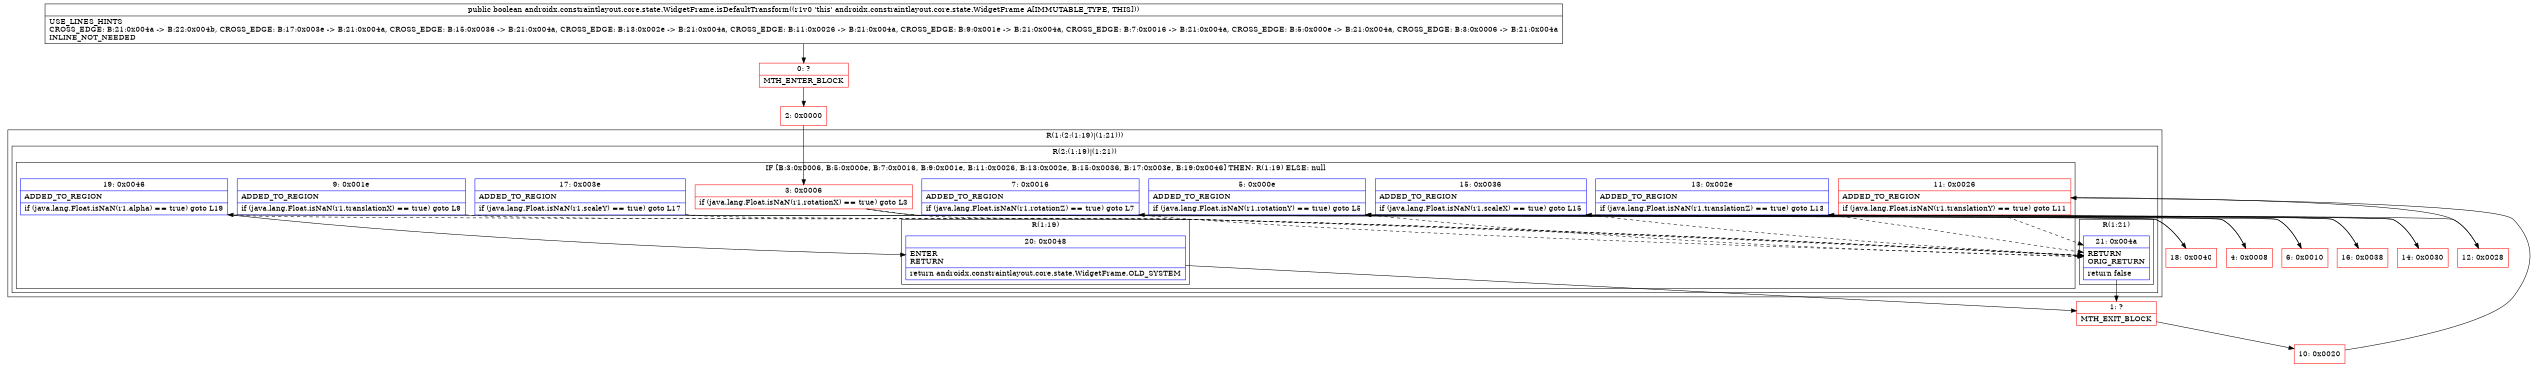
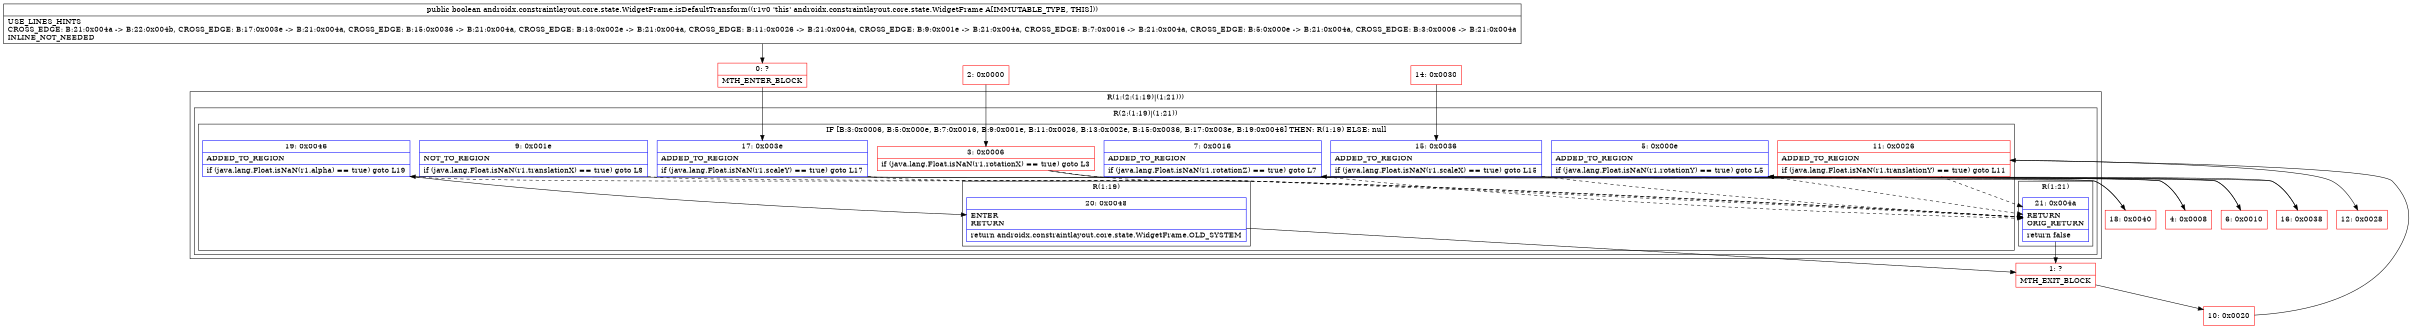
edge "0: ?" -> "2: 0x0000": now "0: ?" -> "17: 0x003e"
node "9: 0x001e": text "ADDED_TO_REGION" -> "NOT_TO_REGION"
node "13: 0x002e": removed
